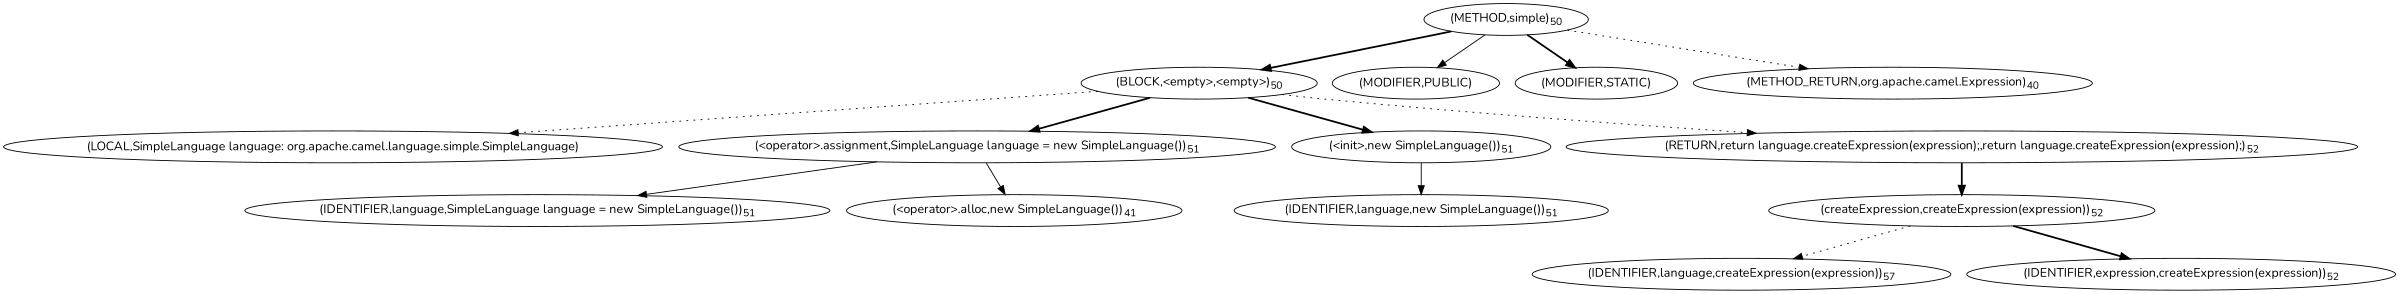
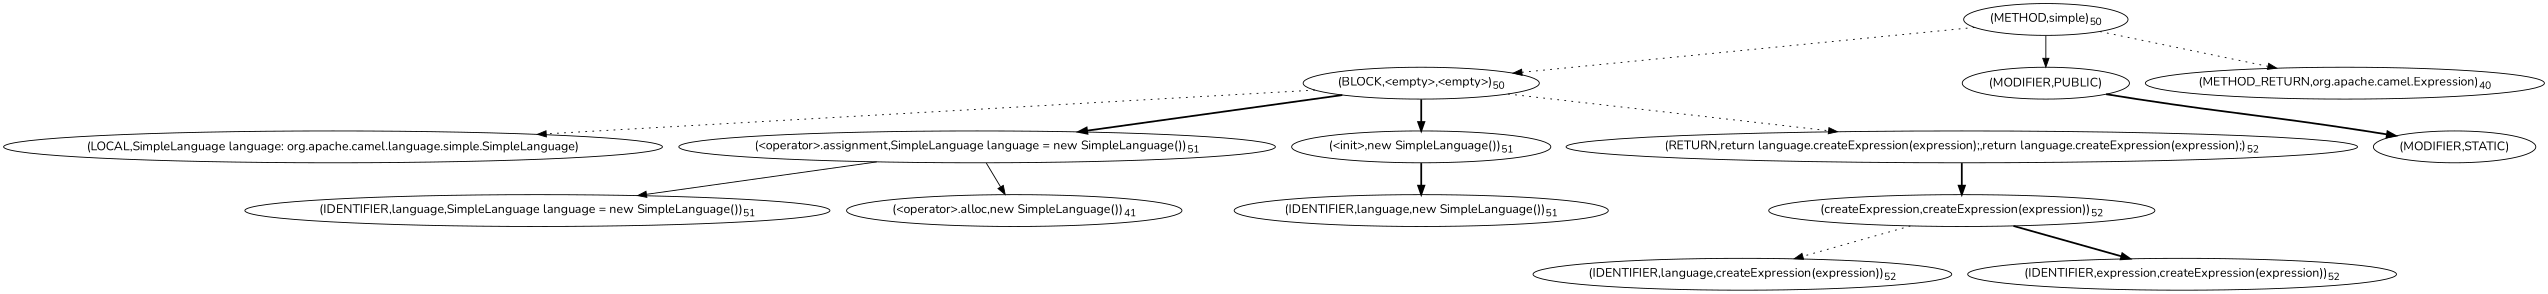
edge "(METHOD,simple)" -> "(MODIFIER,STATIC)": now "(MODIFIER,PUBLIC)" -> "(MODIFIER,STATIC)"
edge "(METHOD,simple)" -> "(BLOCK,<empty>,<empty>)": style bold -> dotted
edge "(<init>,new SimpleLanguage())" -> "(IDENTIFIER,language,new SimpleLanguage())": style solid -> bold
node "(IDENTIFIER,language,createExpression(expression))": text "57" -> "52"
